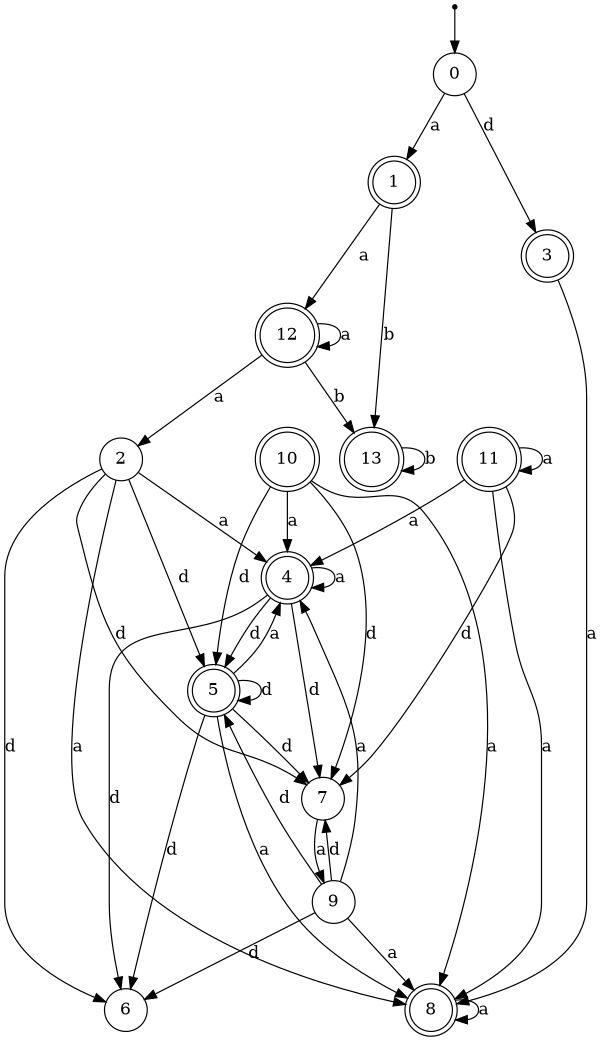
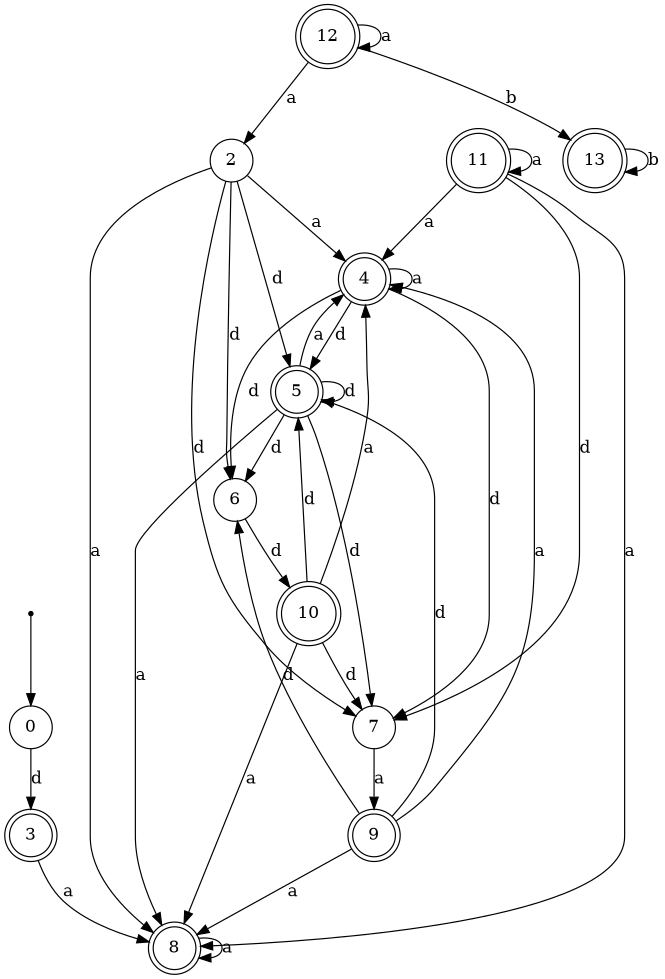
node "1": removed
edge "6" -> "10": added, label "d"
edge "9" -> "7": removed, label "d"
node "9": shape circle -> doublecircle
